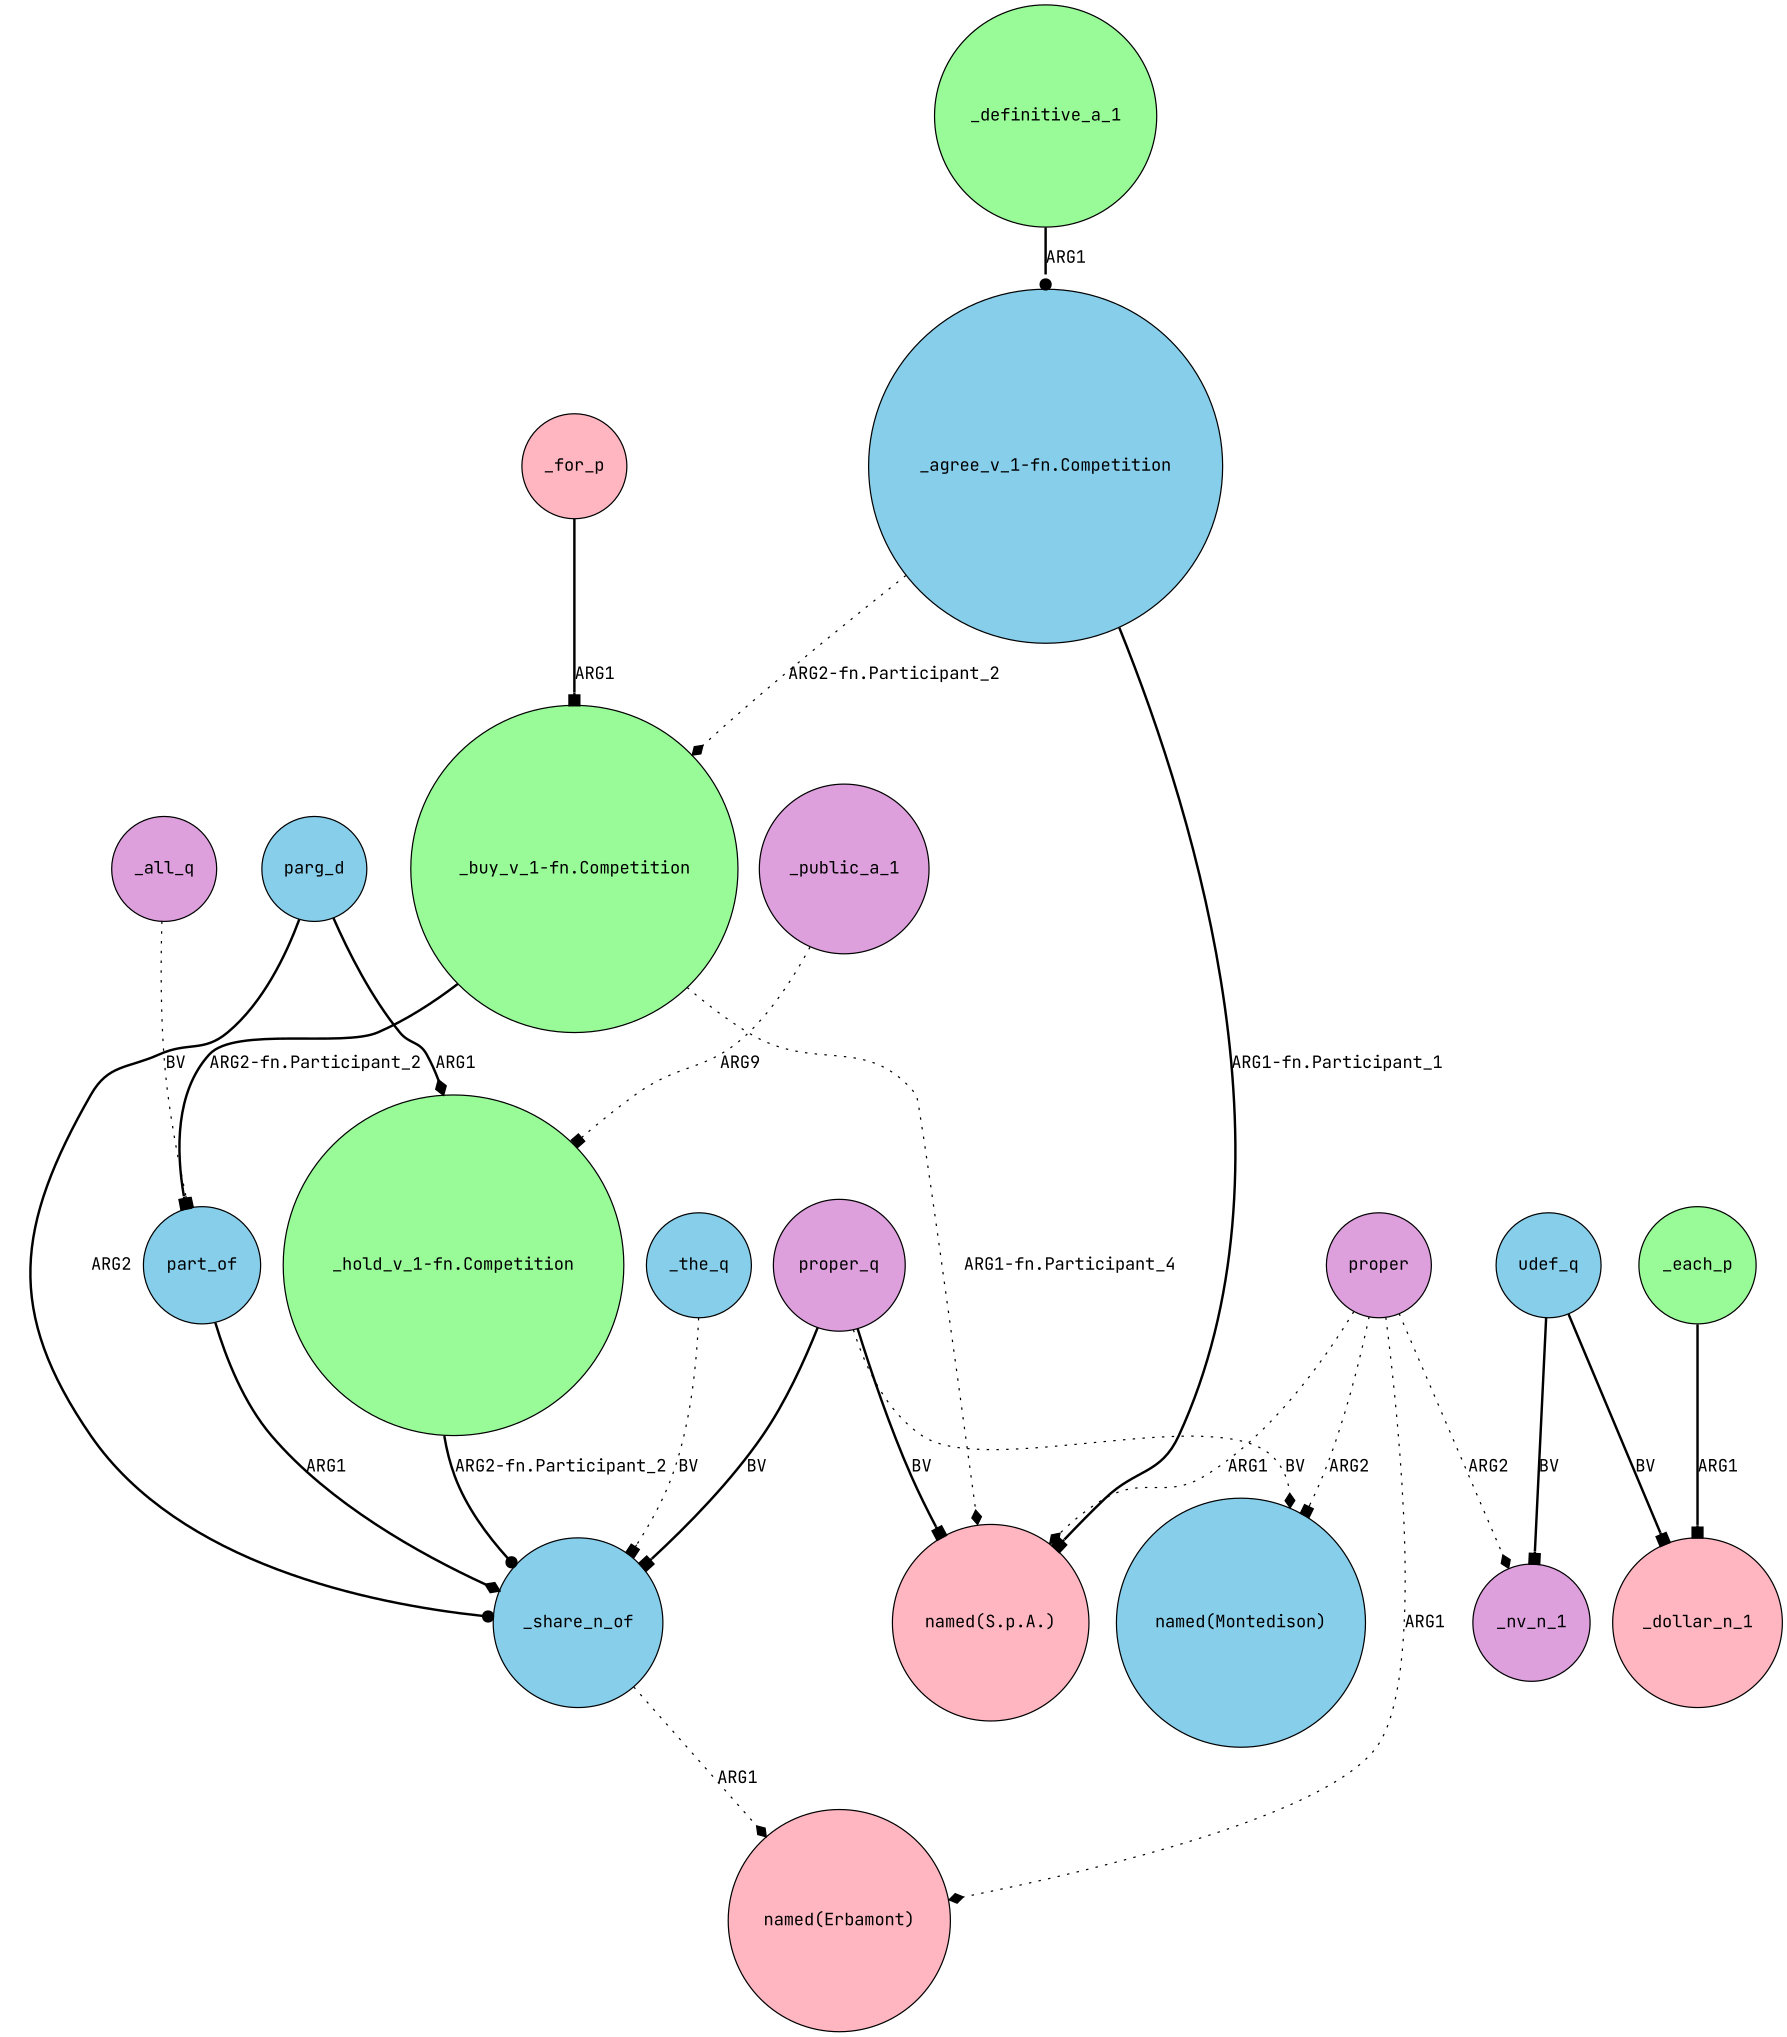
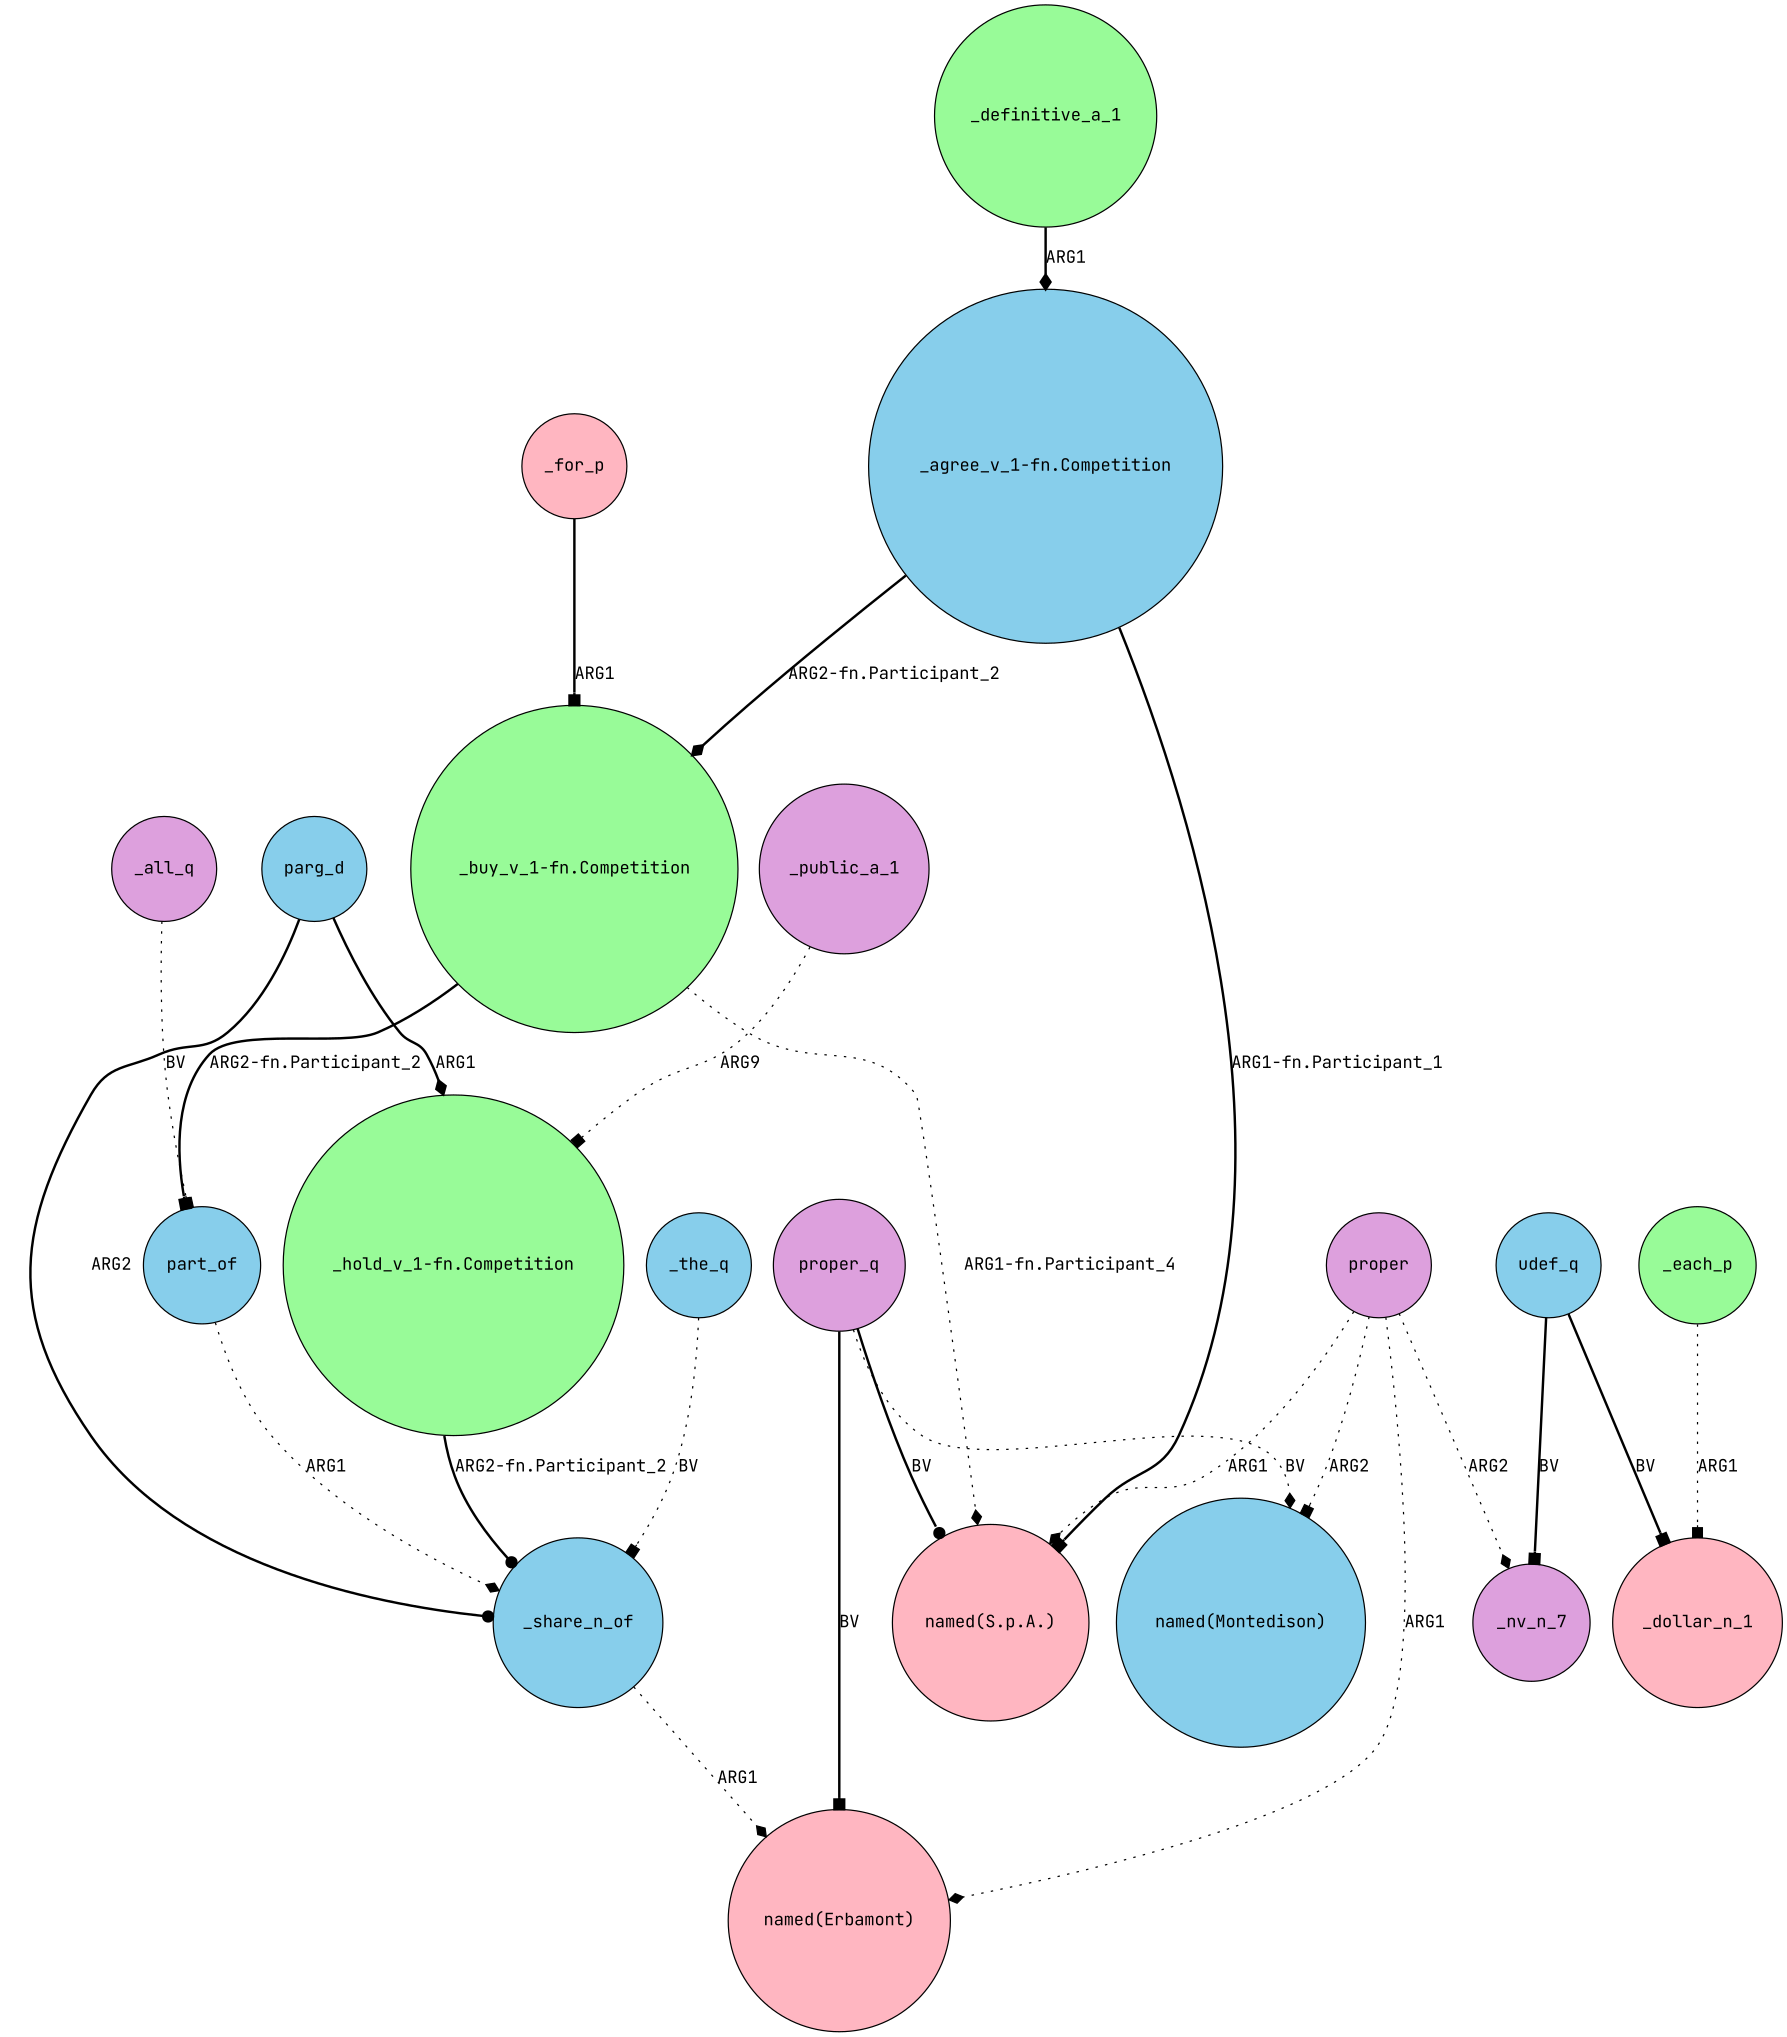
edge "_definitive_a_1" -> "_agree_v_1-fn.Competition": arrowhead dot -> diamond
edge "_agree_v_1-fn.Competition" -> "_buy_v_1-fn.Competition": style dotted -> bold
edge "_each_p" -> "_dollar_n_1": style bold -> dotted
edge "proper_q" -> "named(S.p.A.)": arrowhead box -> dot
edge "proper_q" -> "_share_n_of": now "proper_q" -> "named(Erbamont)"
edge "part_of" -> "_share_n_of": style bold -> dotted
node "_nv_n_1": label "_nv_n_1" -> "_nv_n_7"
